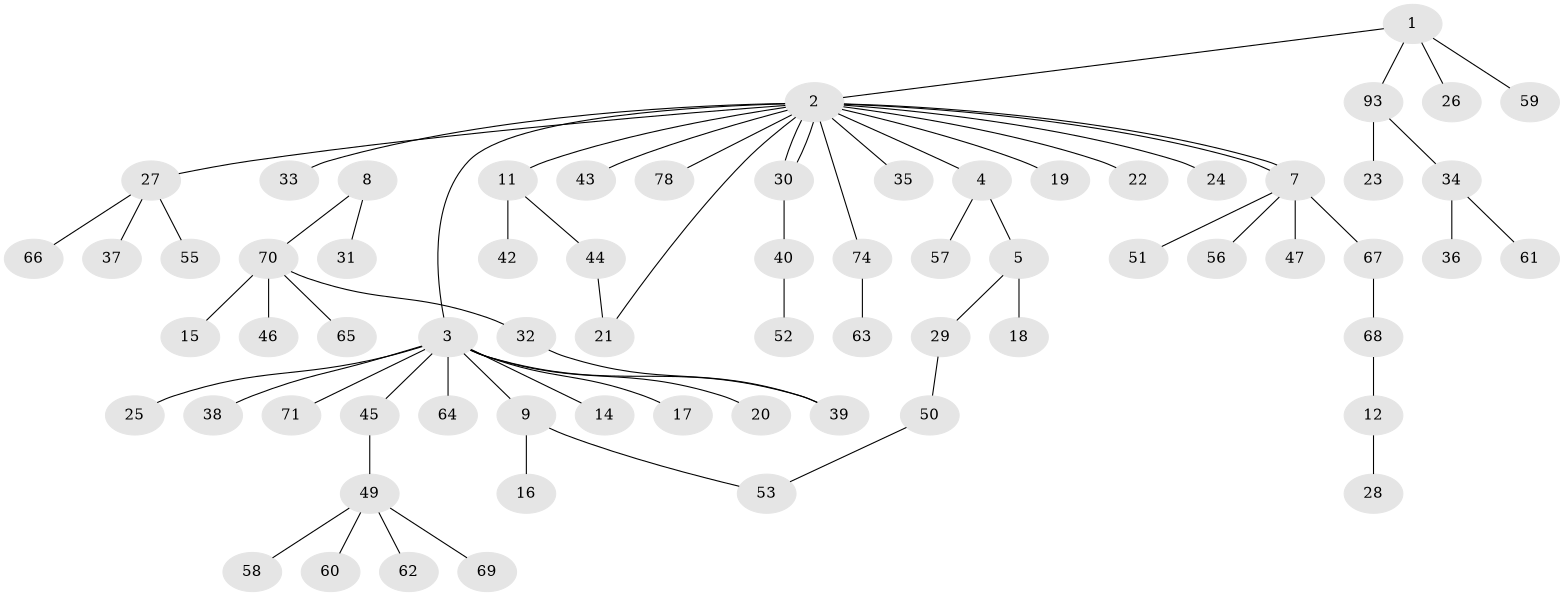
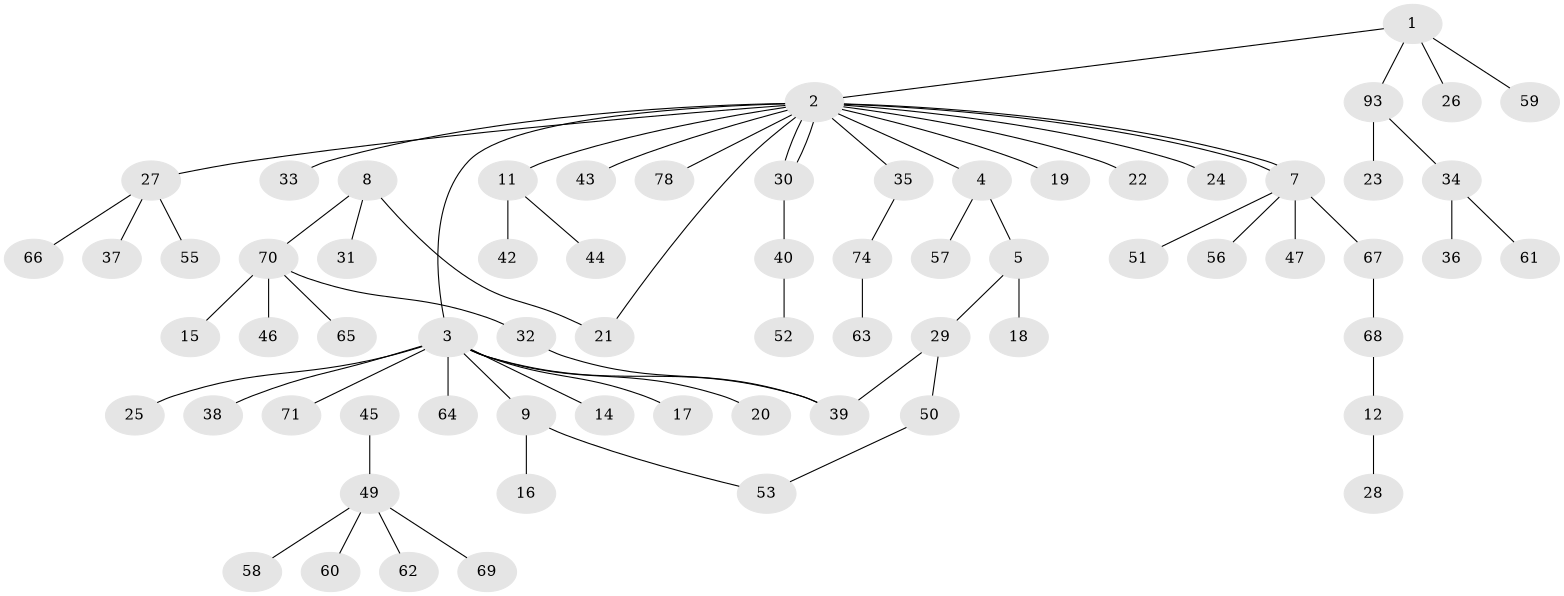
edge "2" -- "74": now "35" -- "74"
edge "44" -- "21": now "8" -- "21"
edge "3" -- "45": removed
edge "29" -- "39": added
